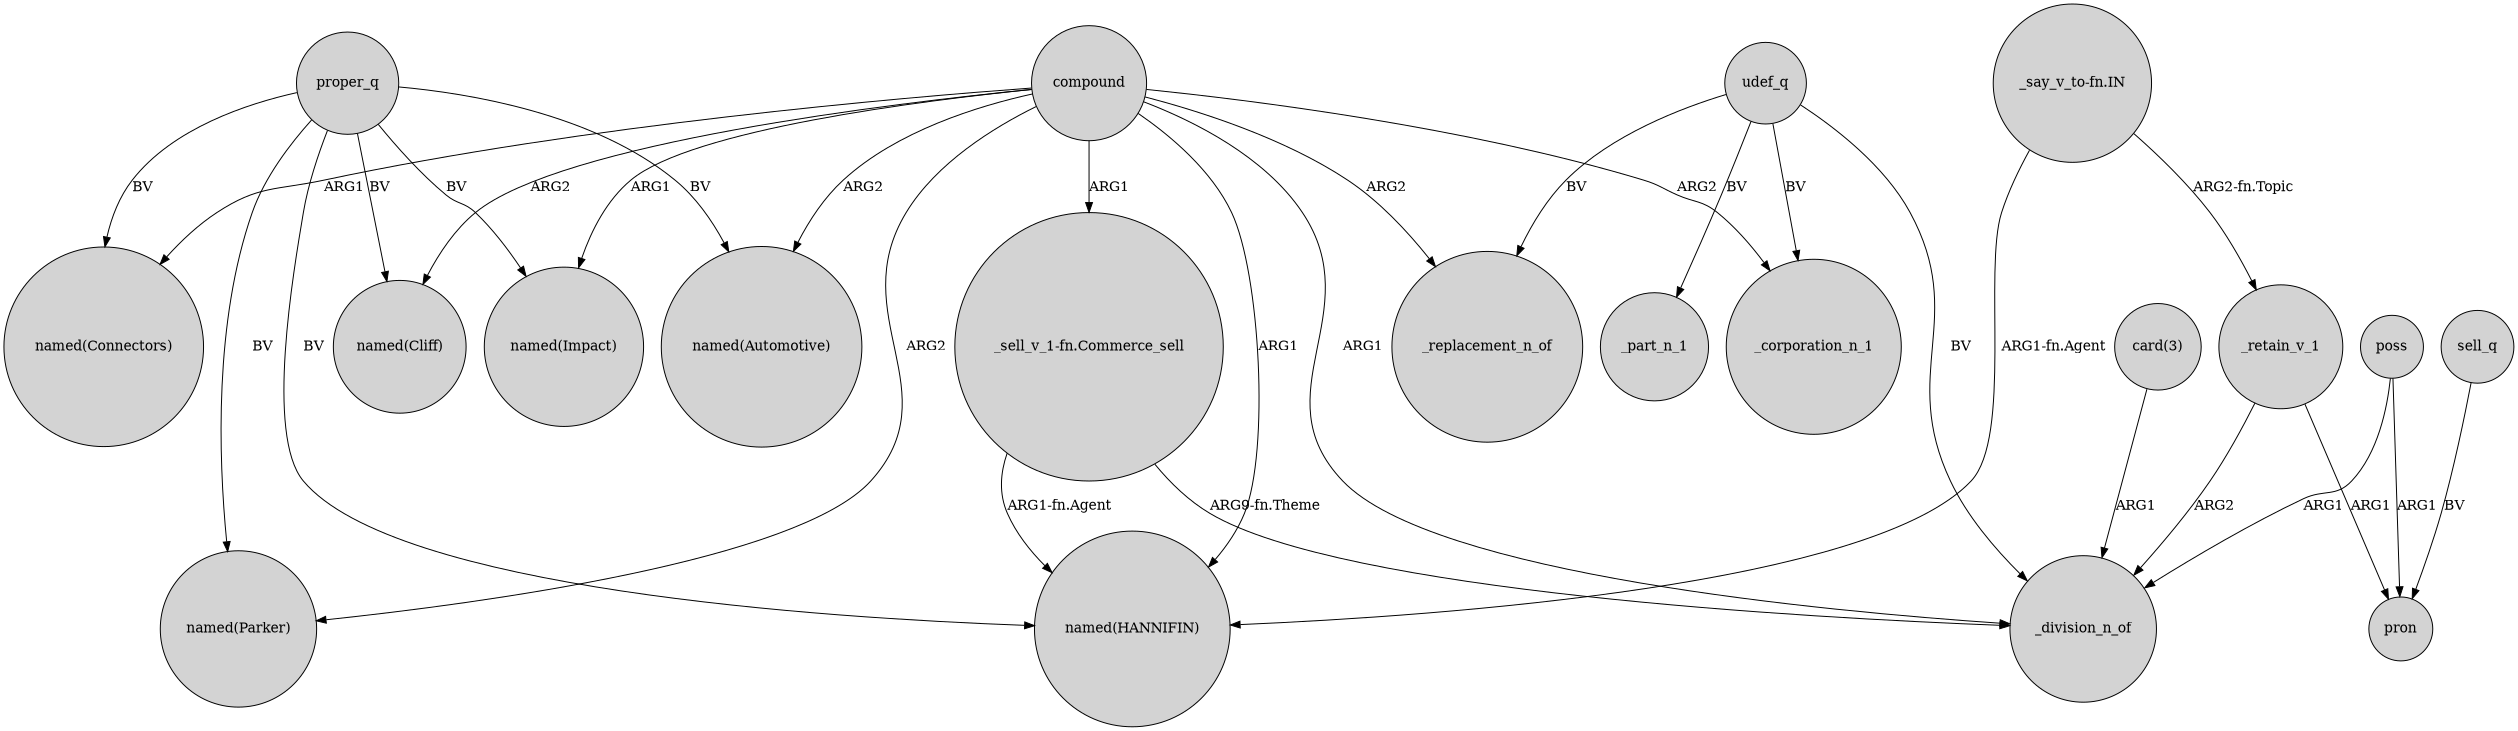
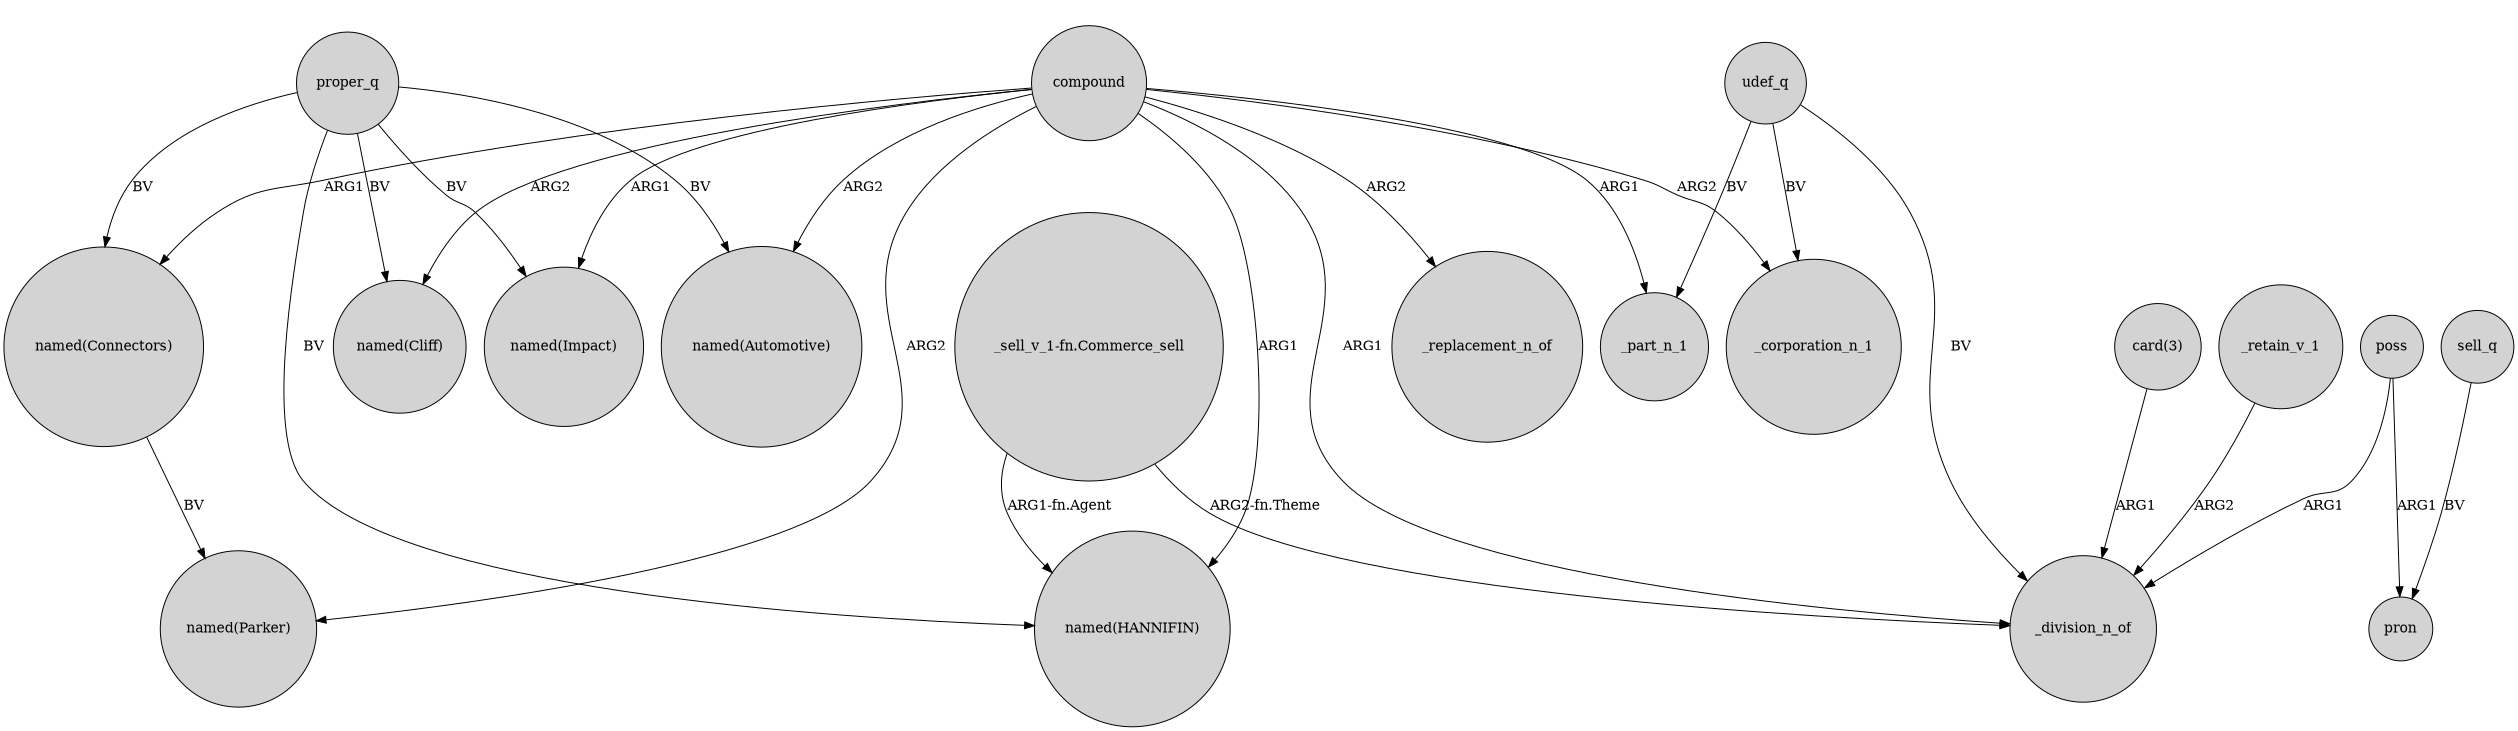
node "_say_v_to-fn.IN": removed
edge "udef_q" -> "_replacement_n_of": removed, label "BV"
edge "compound" -> "_sell_v_1-fn.Commerce_sell": now "compound" -> "_part_n_1"
edge "proper_q" -> "named(Parker)": now "named(Connectors)" -> "named(Parker)"
edge "_retain_v_1" -> "pron": removed, label "ARG1"
edge "_sell_v_1-fn.Commerce_sell" -> "_division_n_of": label "ARG9-fn.Theme" -> "ARG2-fn.Theme"
